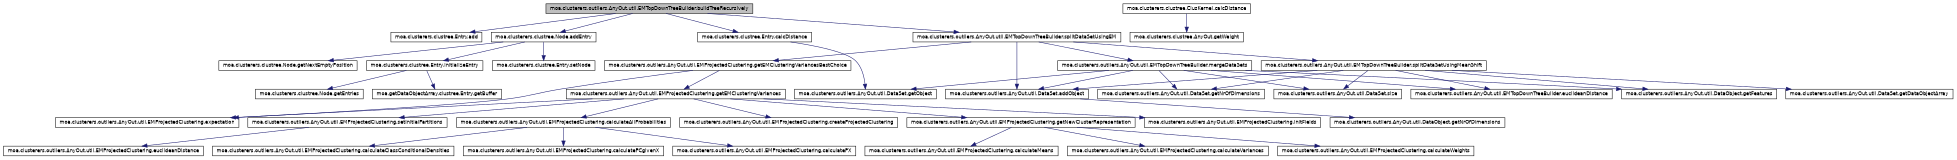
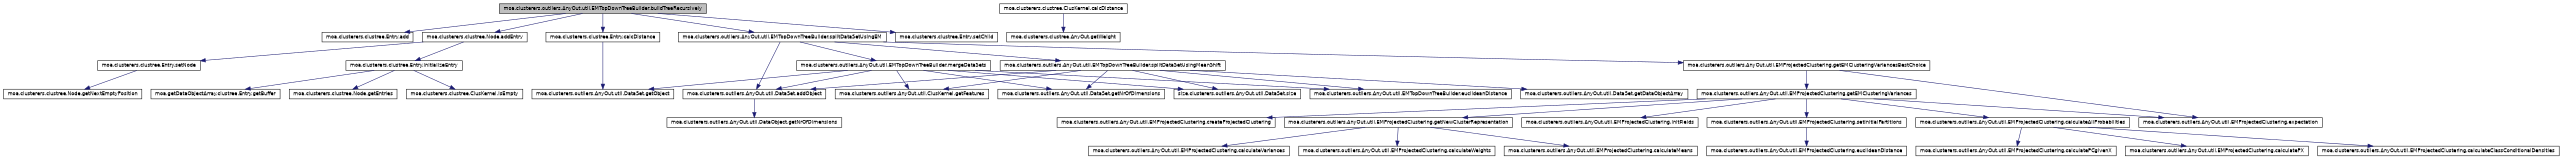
node "moa.clusterers.clustree.Entry.setChild": added
edge "moa.clusterers.clustree.Node.addEntry" -> "moa.clusterers.clustree.Node.getNextEmptyPosition": now "moa.clusterers.clustree.Entry.setNode" -> "moa.clusterers.clustree.Node.getNextEmptyPosition"
node "moa.clusterers.clustree.ClusKernel.isEmpty": added
node "moa.clusterers.outliers.AnyOut.util.DataSet.size": label "moa.clusterers.outliers.AnyOut.util.DataSet.size" -> "size.clusterers.outliers.AnyOut.util.DataSet.size"
node "moa.clusterers.outliers.AnyOut.util.DataObject.getFeatures": label "moa.clusterers.outliers.AnyOut.util.DataObject.getFeatures" -> "moa.clusterers.outliers.AnyOut.util.ClusKernel.getFeatures"
